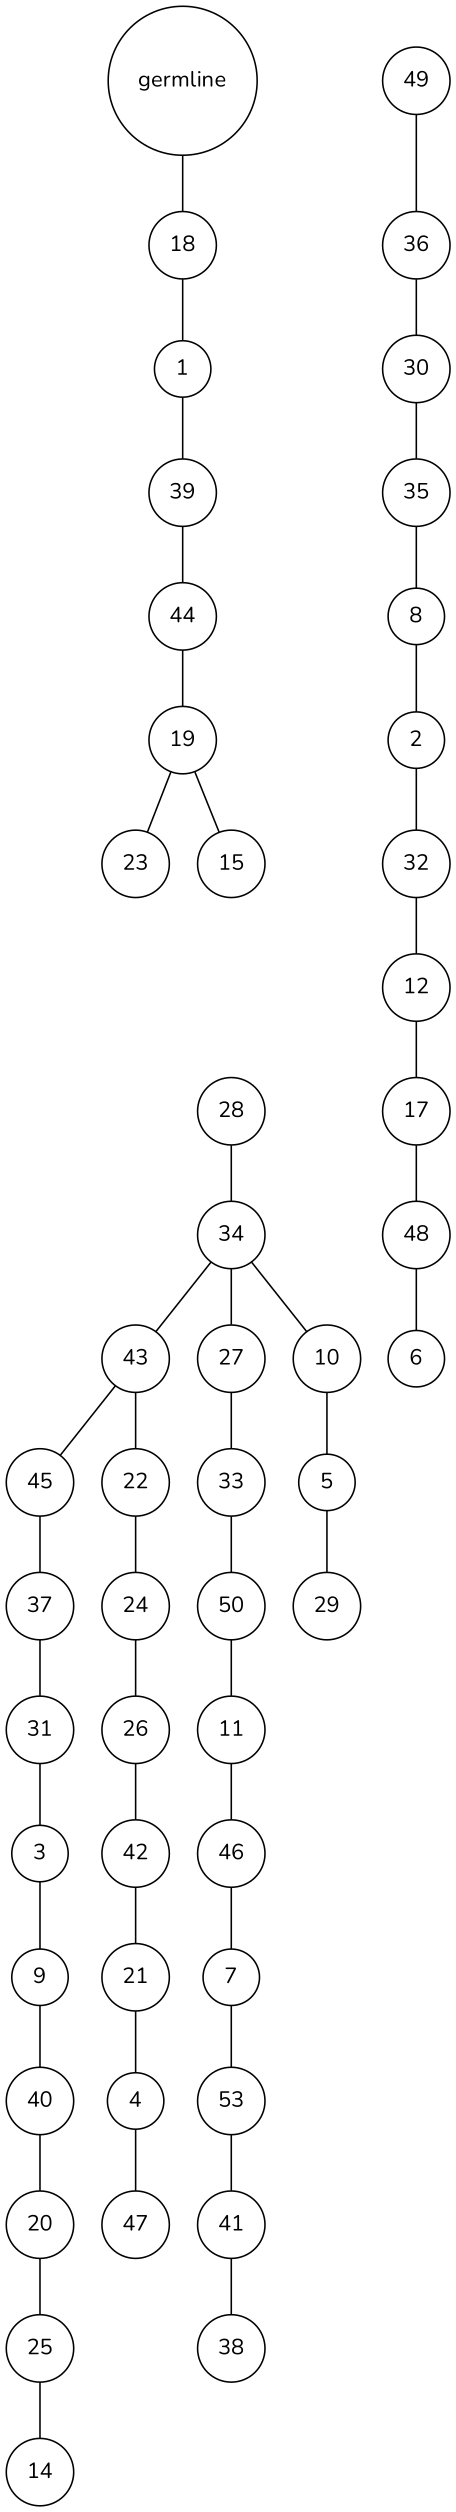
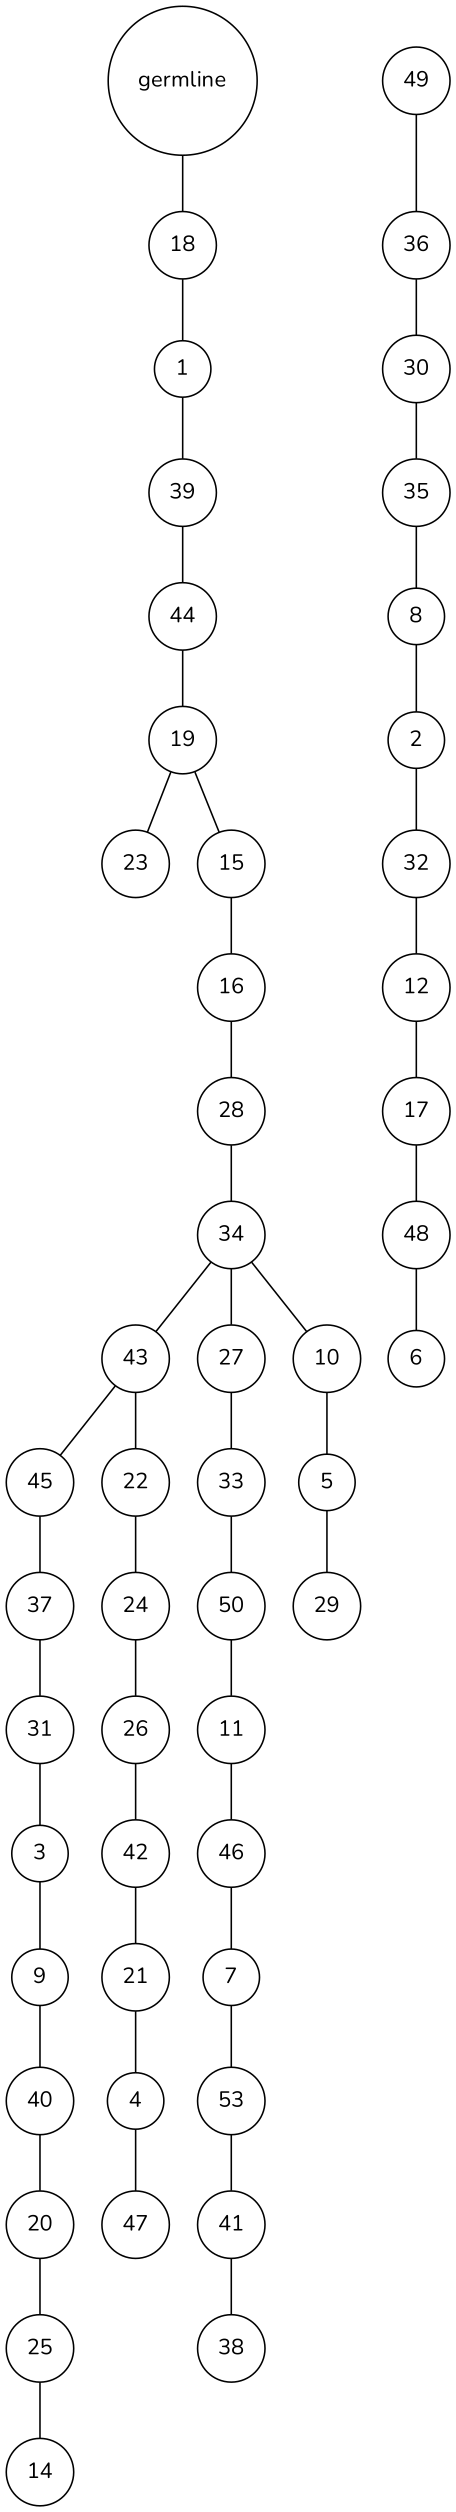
node "16": added
